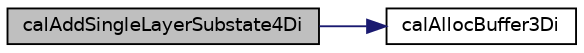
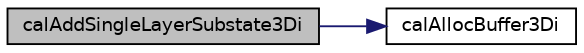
node "calAddSingleLayerSubstate4Di": label "calAddSingleLayerSubstate4Di" -> "calAddSingleLayerSubstate3Di"
